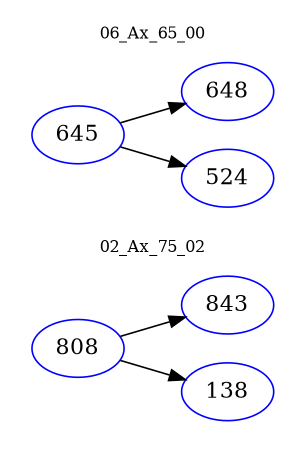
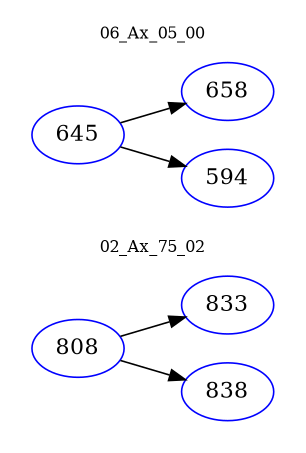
cluster "06_Ax_65_00": label "06_Ax_65_00" -> "06_Ax_05_00"
node "648": label "648" -> "658"
node "524": label "524" -> "594"
node "843": label "843" -> "833"
node "138": label "138" -> "838"
